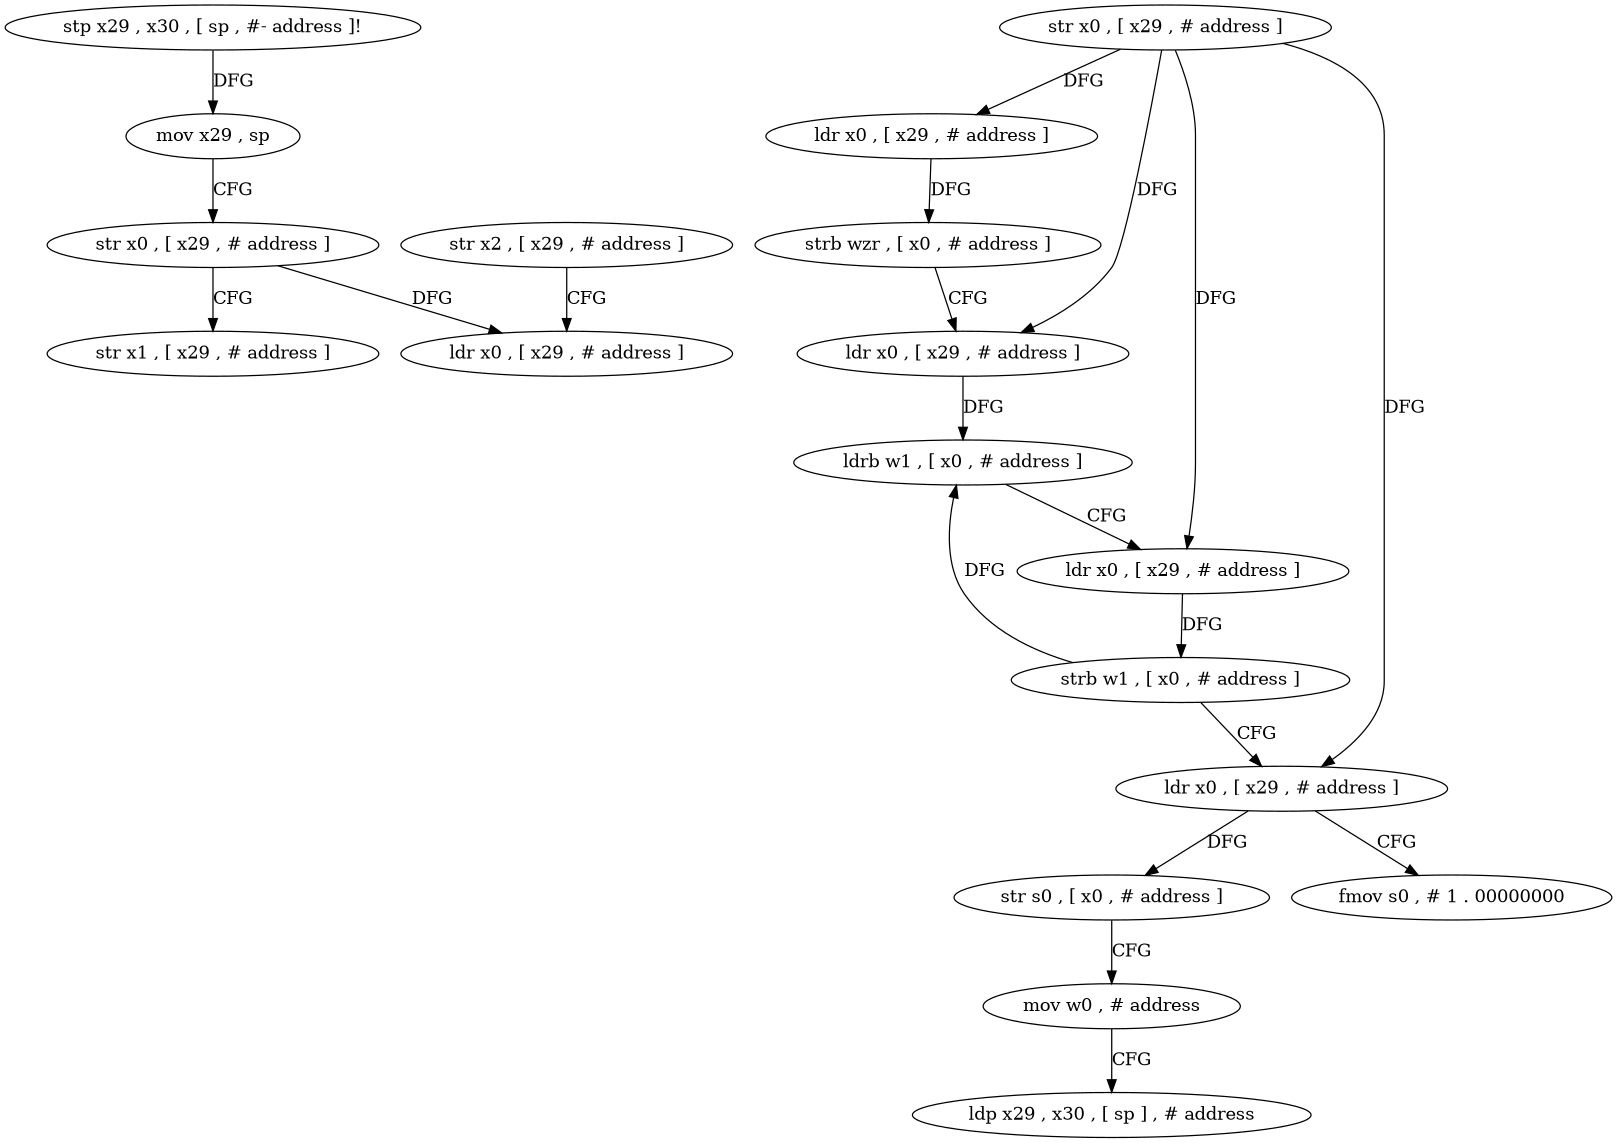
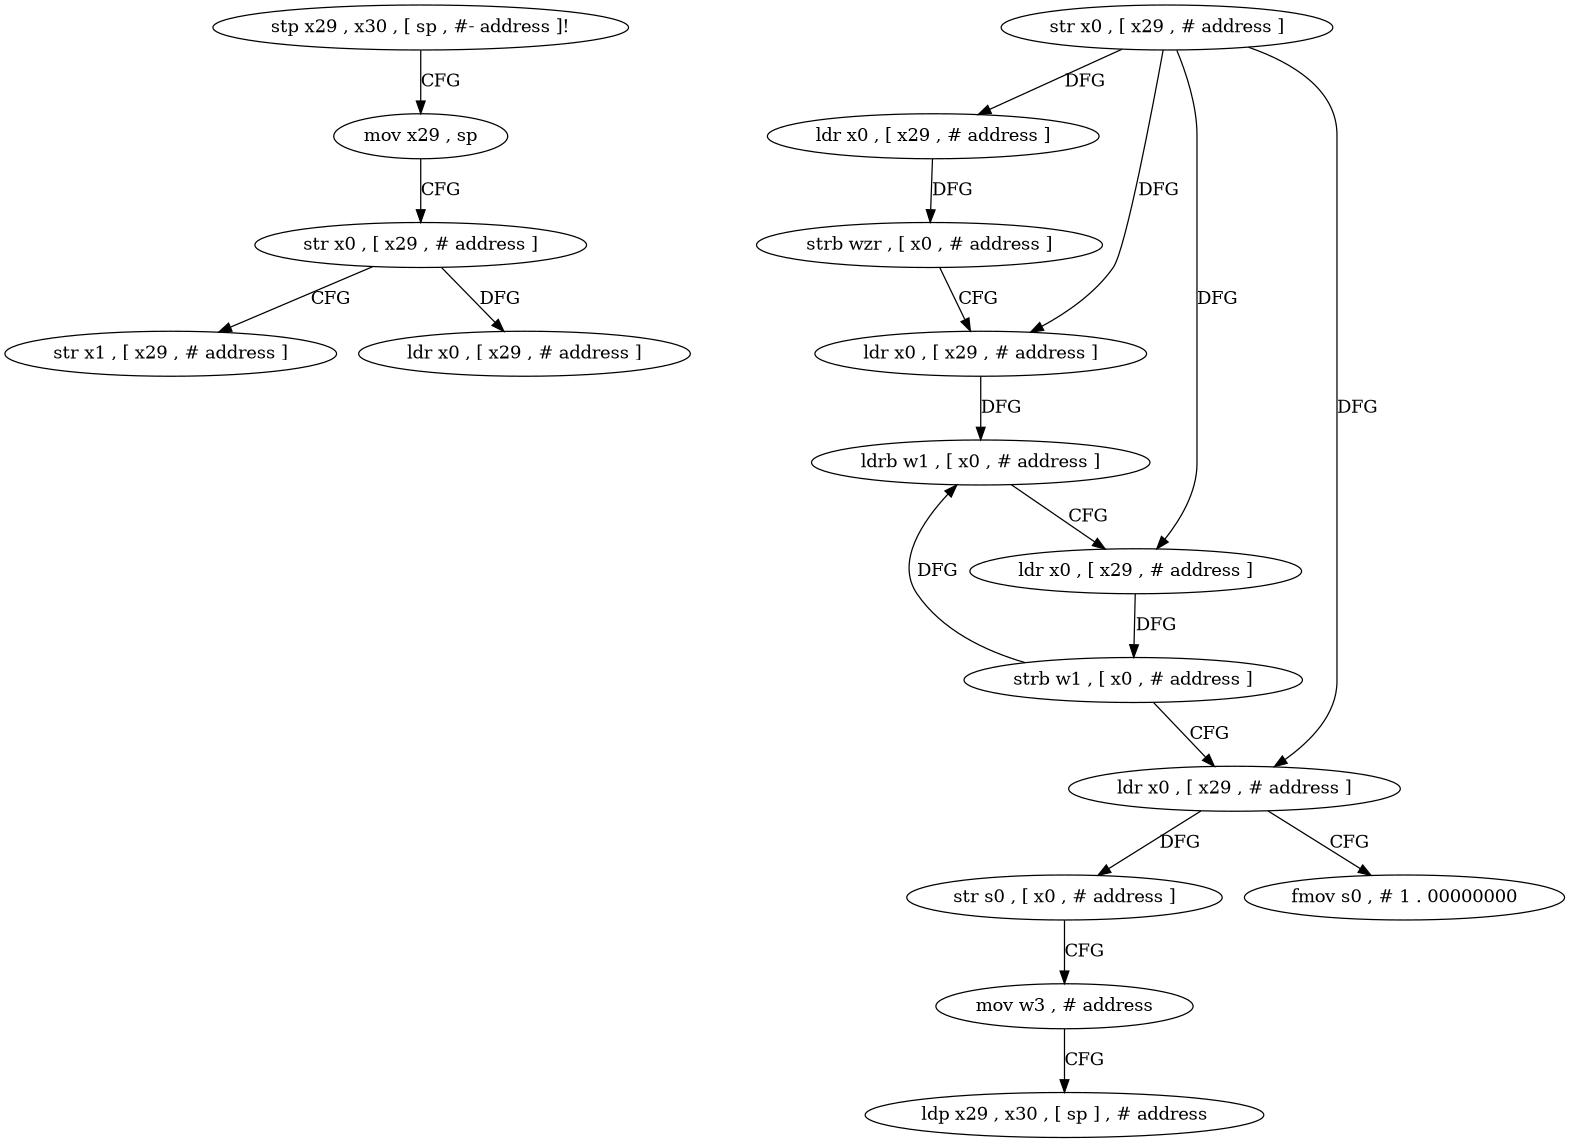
edge "stp x29 , x30 , [ sp , #- address ]!" -> "mov x29 , sp": label "DFG" -> "CFG"
node "str x2 , [ x29 , # address ]": removed
node "mov w0 , # address": label "mov w0 , # address" -> "mov w3 , # address"
